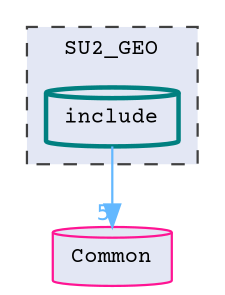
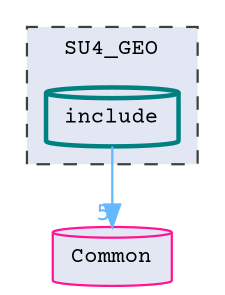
cluster "SU2_GEO": label "SU2_GEO" -> "SU4_GEO"
